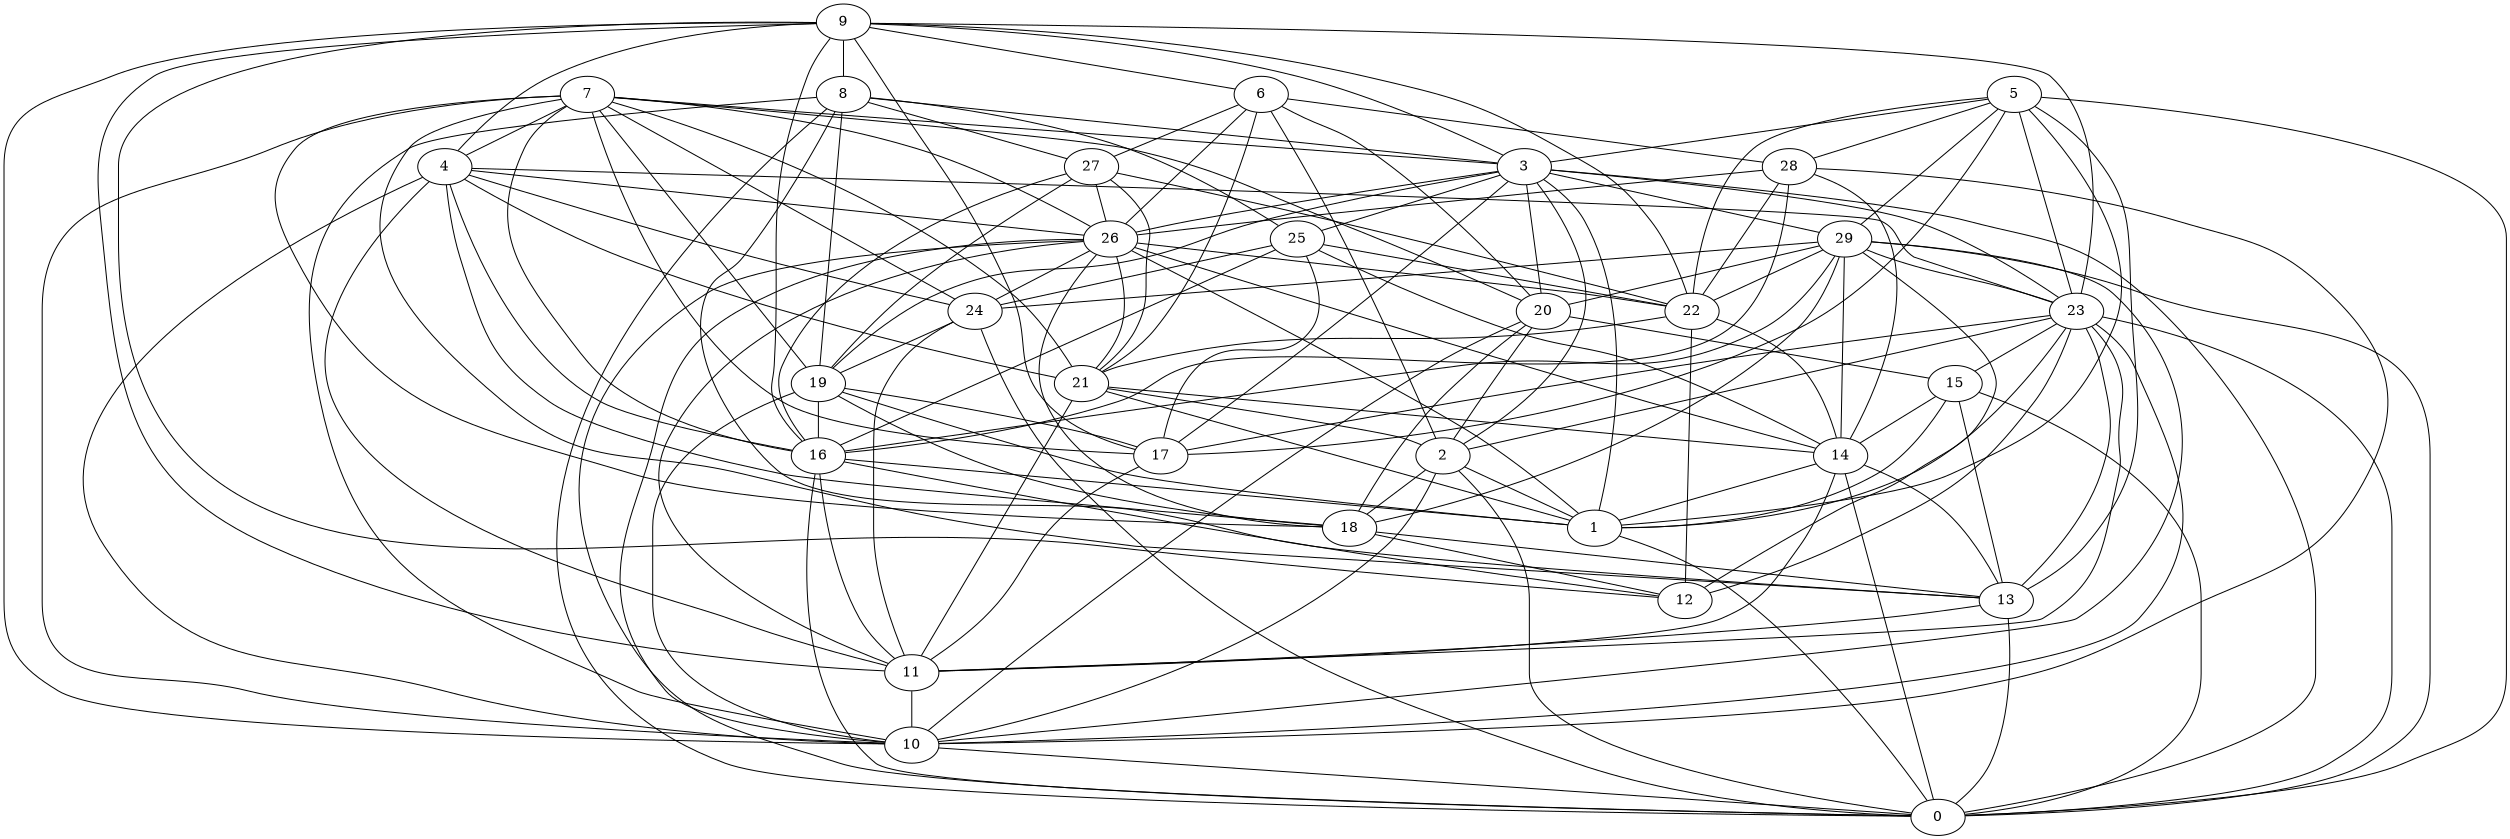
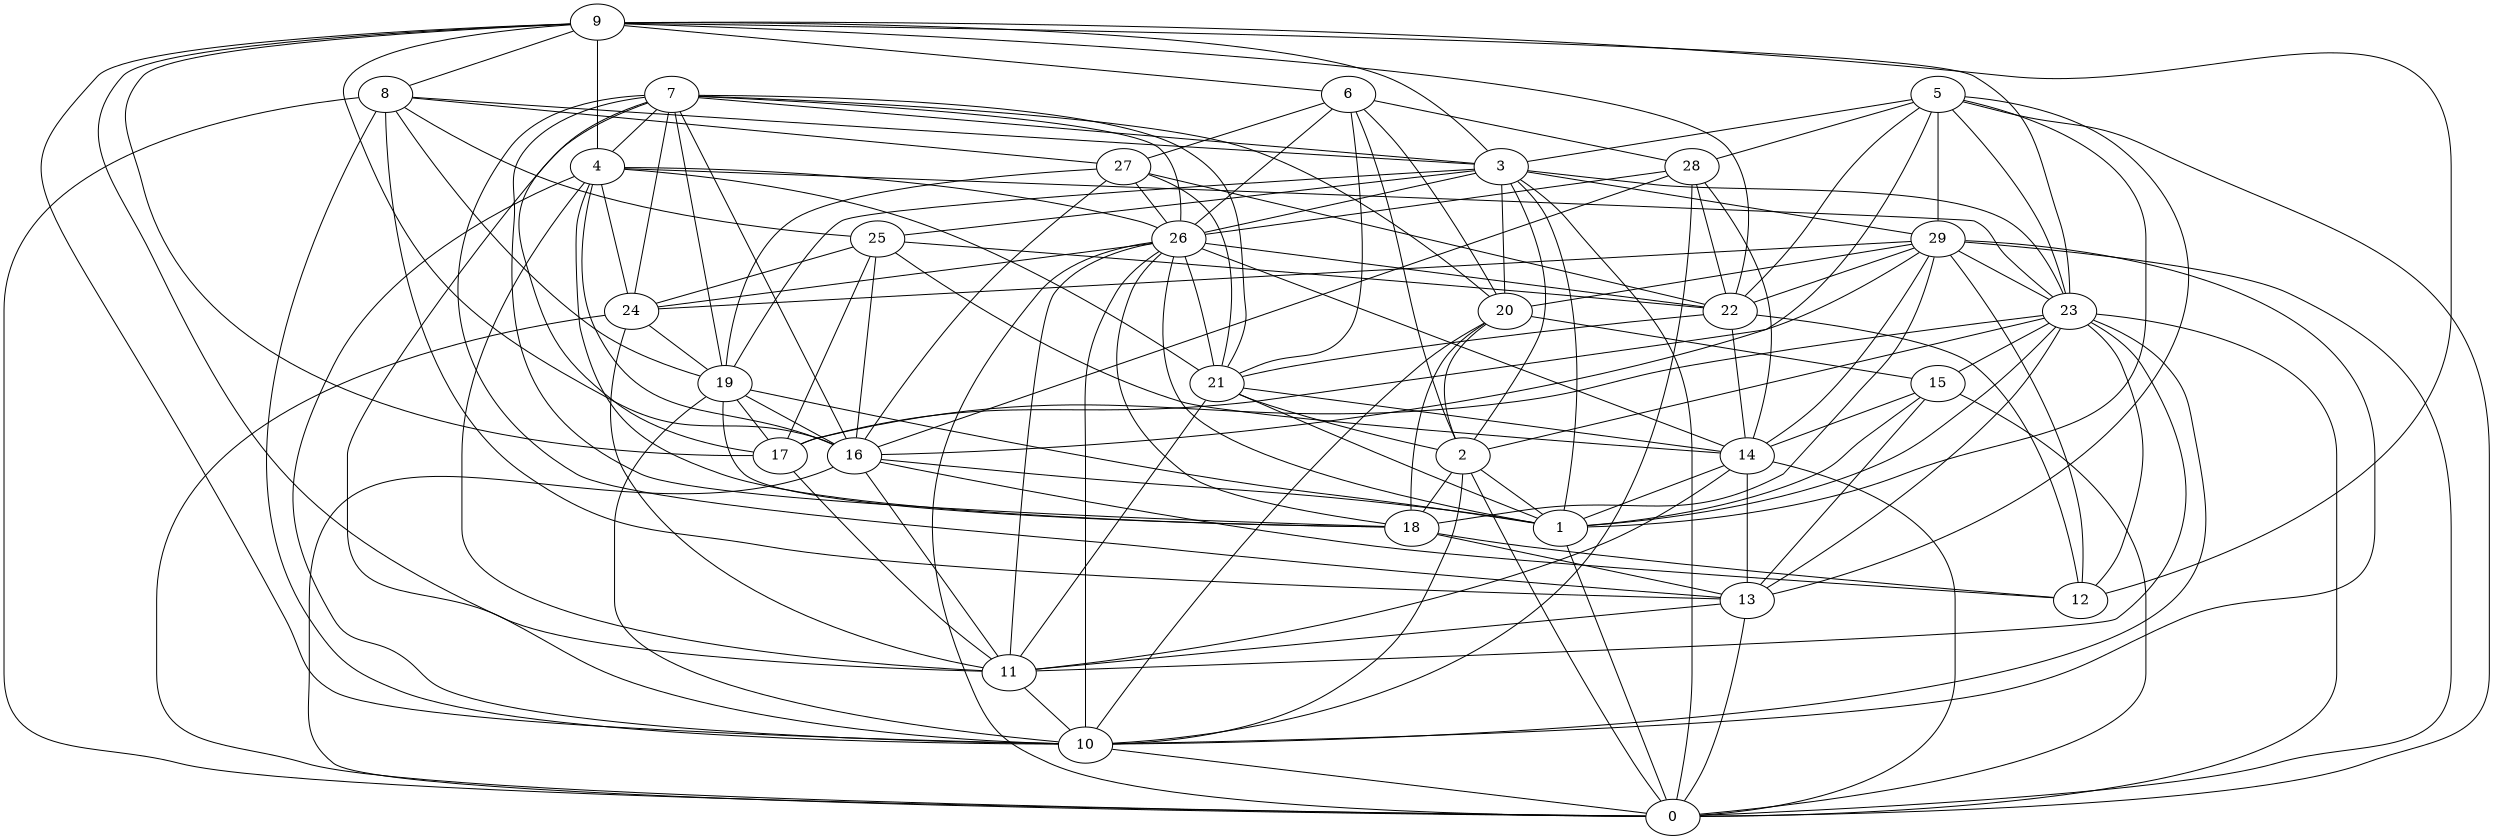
edge "3" -- "17": removed
